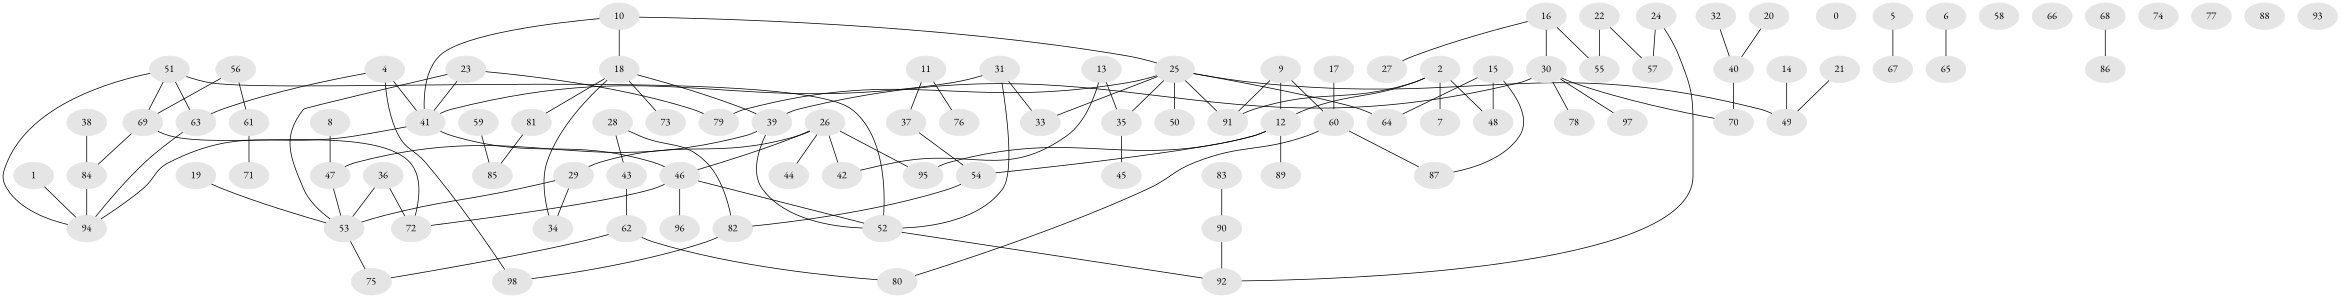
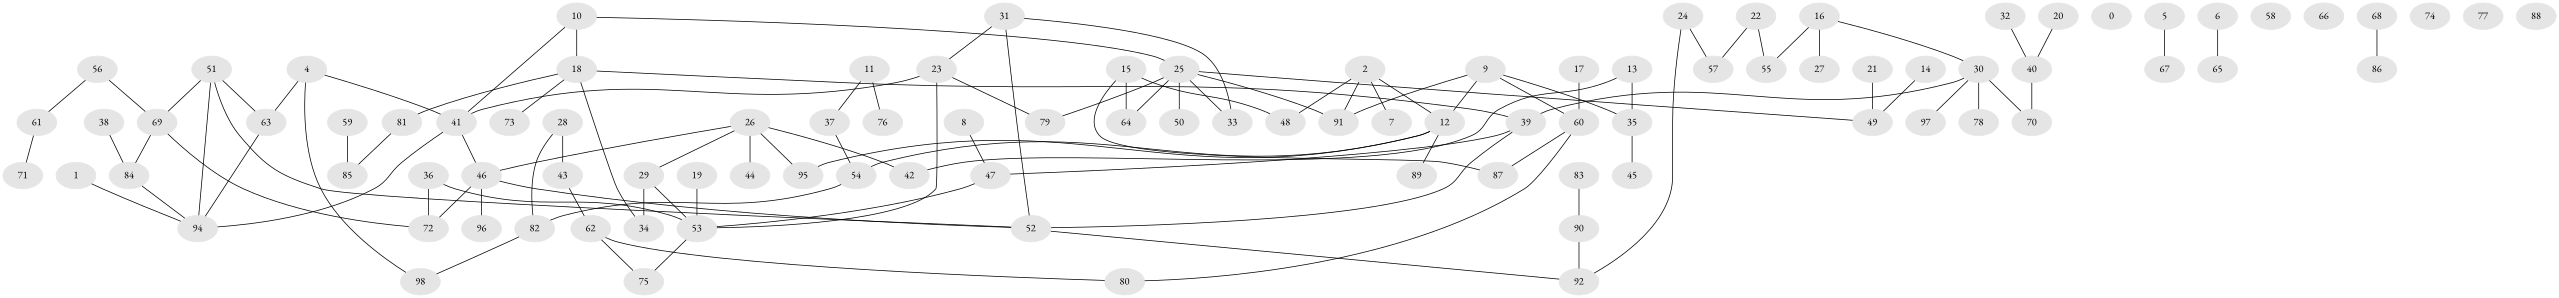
node "93": removed
edge "31" -- "41": now "31" -- "23"
edge "25" -- "35": now "9" -- "35"
